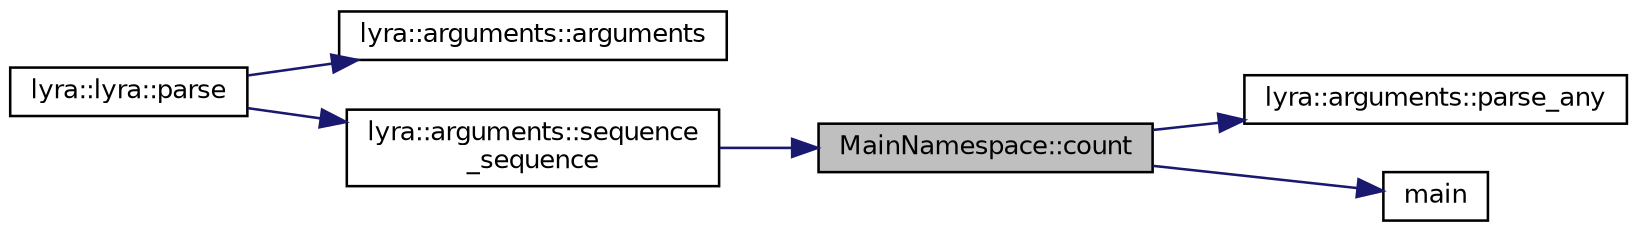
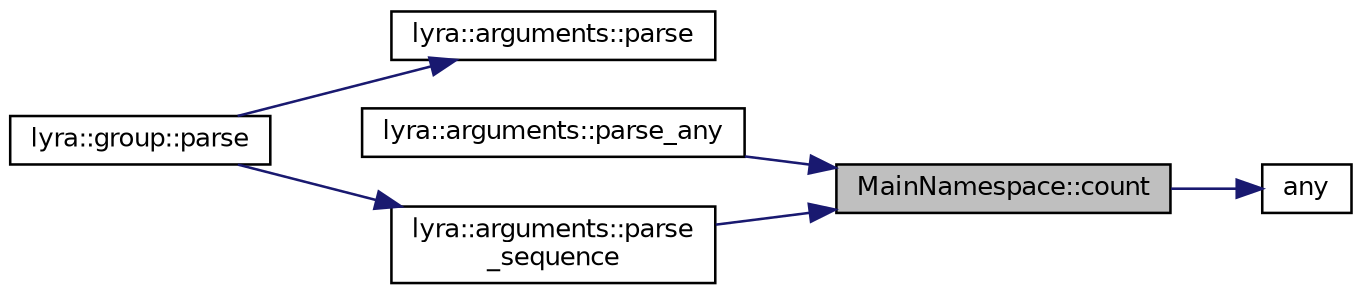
node "lyra::arguments::arguments": label "lyra::arguments::arguments" -> "lyra::arguments::parse"
node "lyra::lyra::parse": label "lyra::lyra::parse" -> "lyra::group::parse"
edge "MainNamespace::count" -> "lyra::arguments::parse_any": reversed
node "lyra::arguments::sequence _sequence": label "lyra::arguments::sequence _sequence" -> "lyra::arguments::parse _sequence"
node "main": label "main" -> "any"
